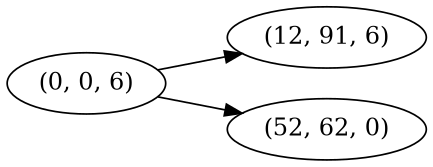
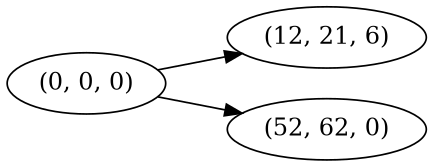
node "(12, 91, 6)": label "(12, 91, 6)" -> "(12, 21, 6)"
node "(0, 0, 6)": label "(0, 0, 6)" -> "(0, 0, 0)"
